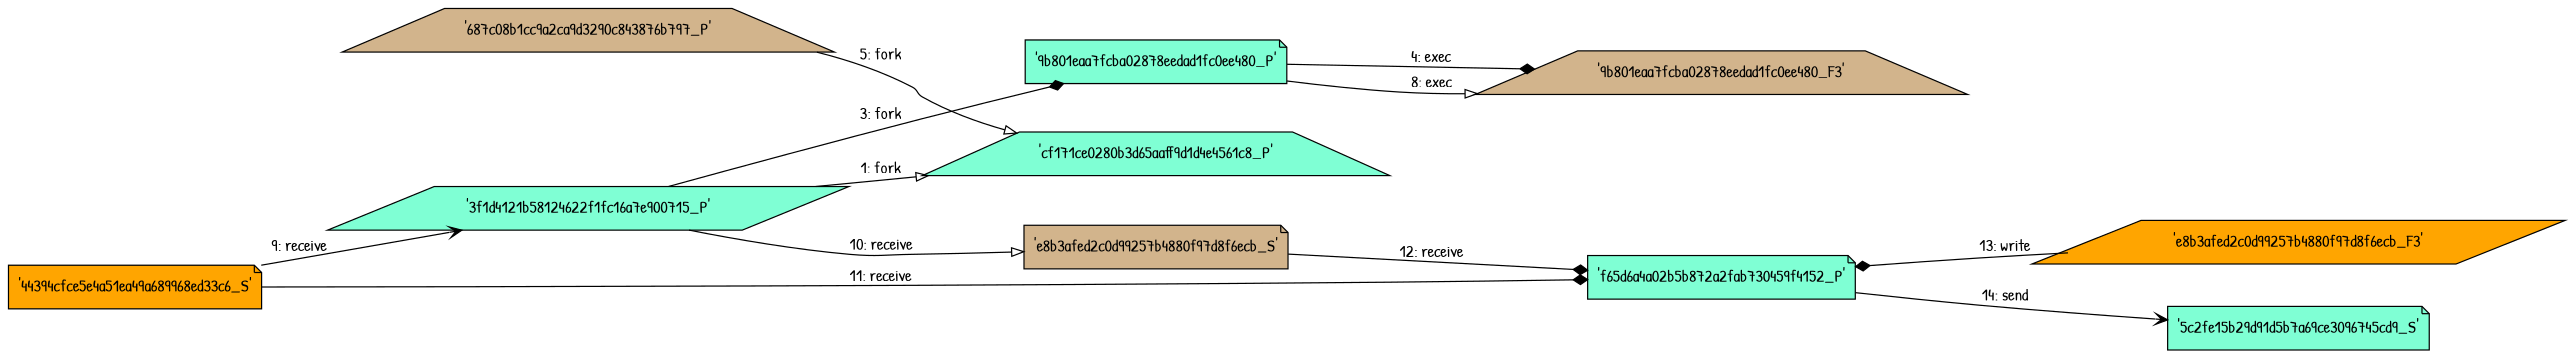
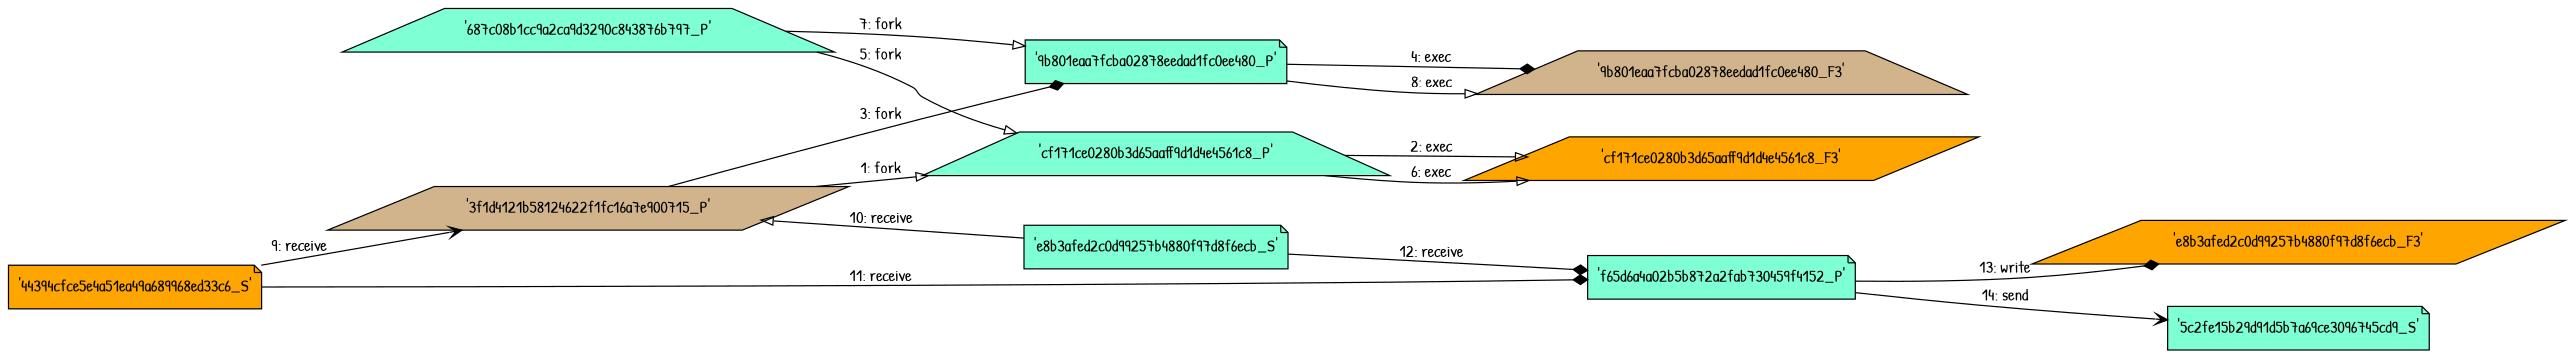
node "'687c08b1cc9a2ca9d3290c843876b797_P'": fillcolor tan -> aquamarine
edge "'687c08b1cc9a2ca9d3290c843876b797_P'" -> "'9b801eaa7fcba02878eedad1fc0ee480_P'": added, label "7: fork"
node "'cf171ce0280b3d65aaff9d1d4e4561c8_F3'": added
node "'3f1d4121b58124622f1fc16a7e900715_P'": fillcolor aquamarine -> tan
node "'e8b3afed2c0d99257b4880f97d8f6ecb_S'": fillcolor tan -> aquamarine
edge "'3f1d4121b58124622f1fc16a7e900715_P'" -> "'e8b3afed2c0d99257b4880f97d8f6ecb_S'": reversed
edge "'e8b3afed2c0d99257b4880f97d8f6ecb_F3'" -> "'f65d6a4a02b5b872a2fab730459f4152_P'": reversed
